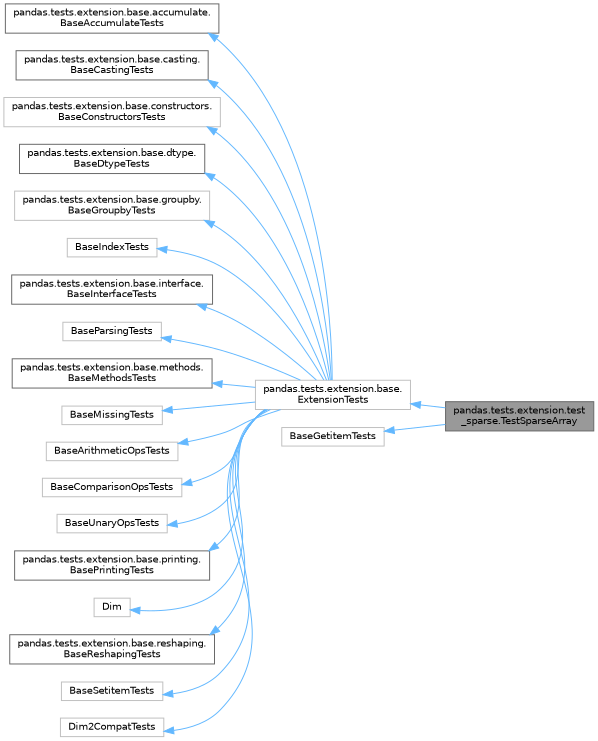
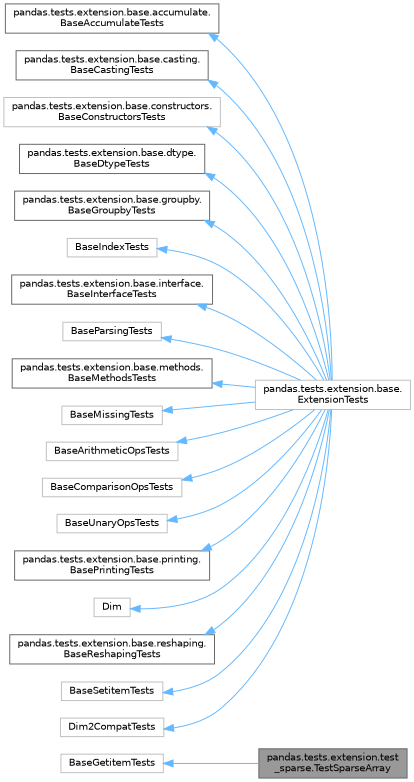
node "pandas.tests.extension.base.groupby. BaseGroupbyTests": color grey75 -> gray40
edge "pandas.tests.extension.test _sparse.TestSparseArray" -> "pandas.tests.extension.base. ExtensionTests": removed
